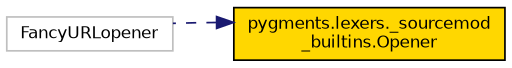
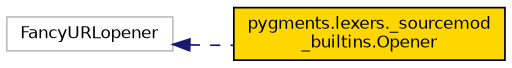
edge "FancyURLopener" -> "pygments.lexers._sourcemod _builtins.Opener": reversed
